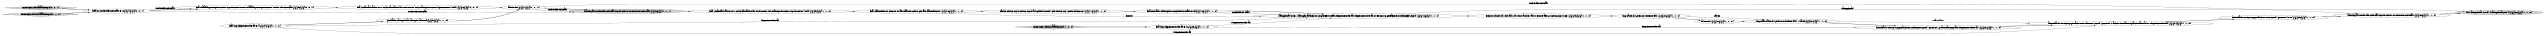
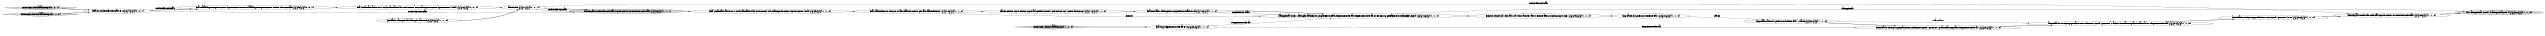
node "task.invoke()@@@21@@@['1', '1', '0']": removed
node "final long sleepTimeInsideMail = 44@@@4@@@['1', '1', '0']": removed
